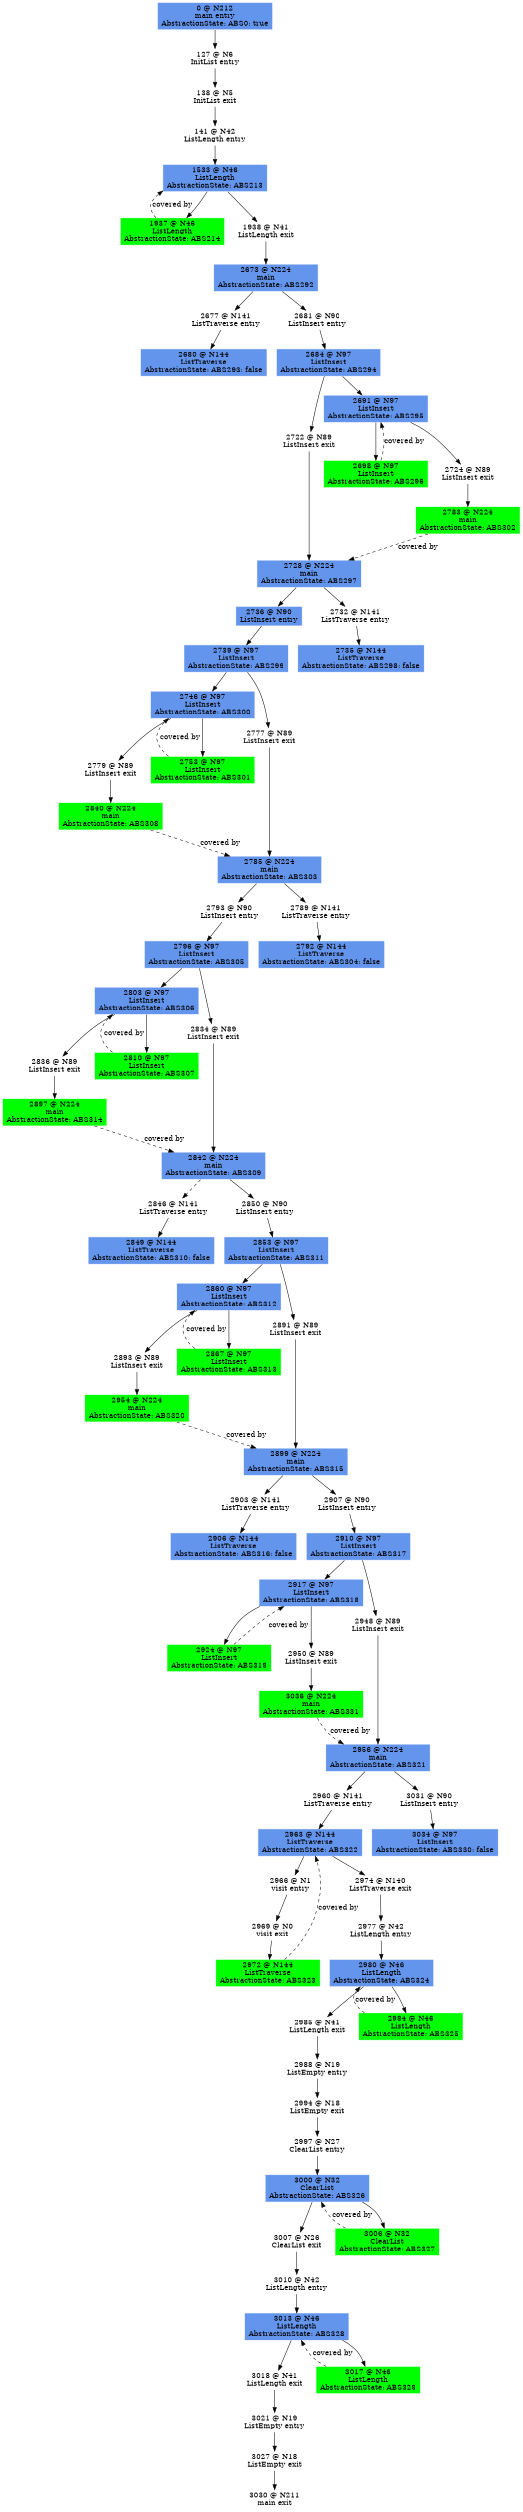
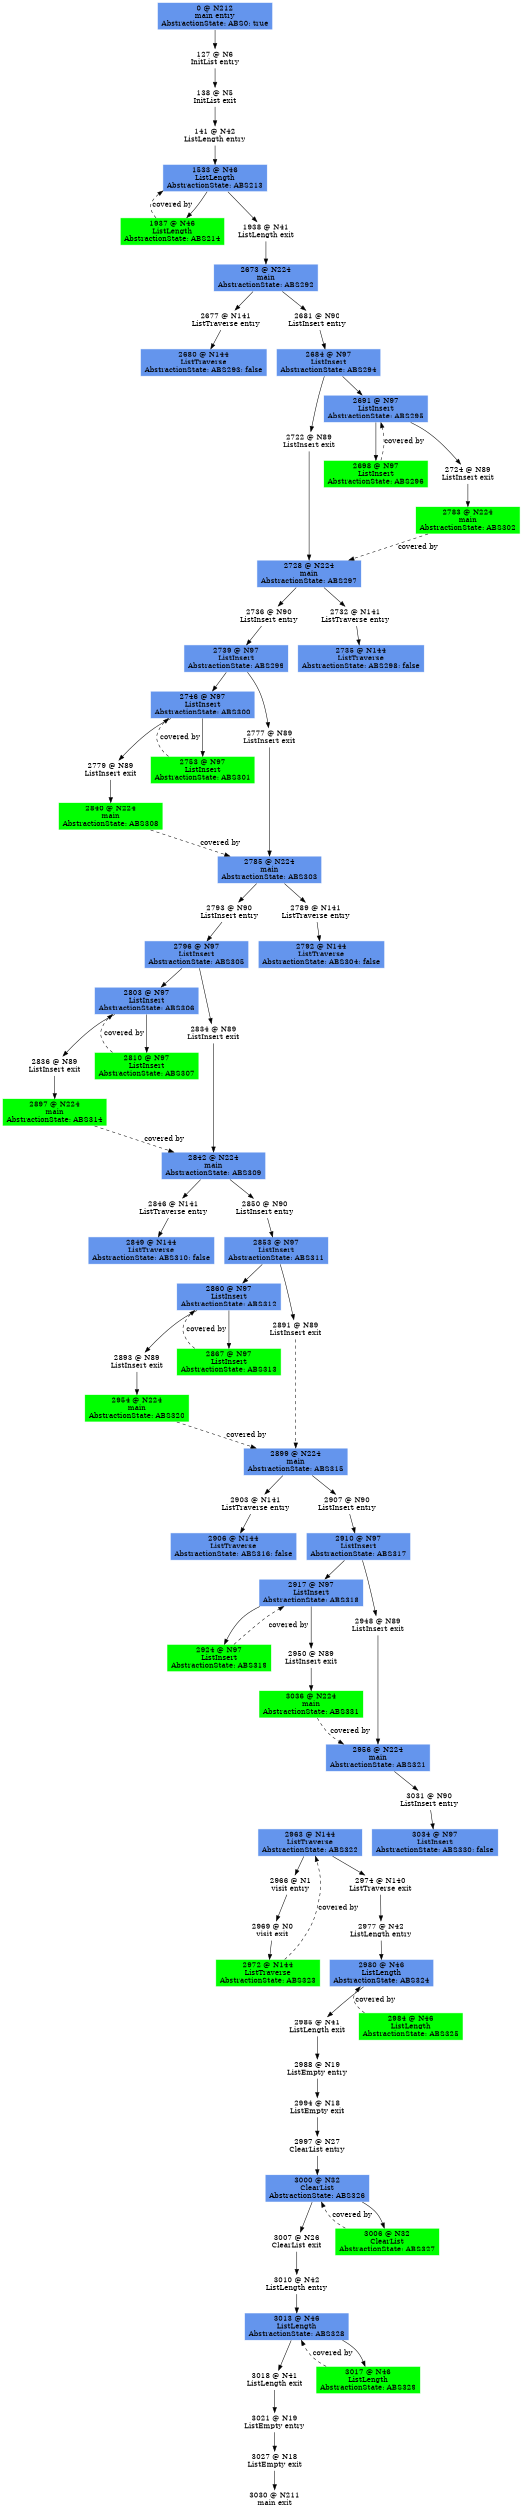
node "2736 @ N90 ListInsert entry": fillcolor cornflowerblue -> white
edge "2842 @ N224 main AbstractionState: ABS309" -> "2846 @ N141 ListTraverse entry": style dashed -> solid
edge "2891 @ N89 ListInsert exit" -> "2899 @ N224 main AbstractionState: ABS315": style solid -> dashed
node "2960 @ N141 ListTraverse entry": removed
edge "2980 @ N46 ListLength AbstractionState: ABS324" -> "2984 @ N46 ListLength AbstractionState: ABS325": removed
